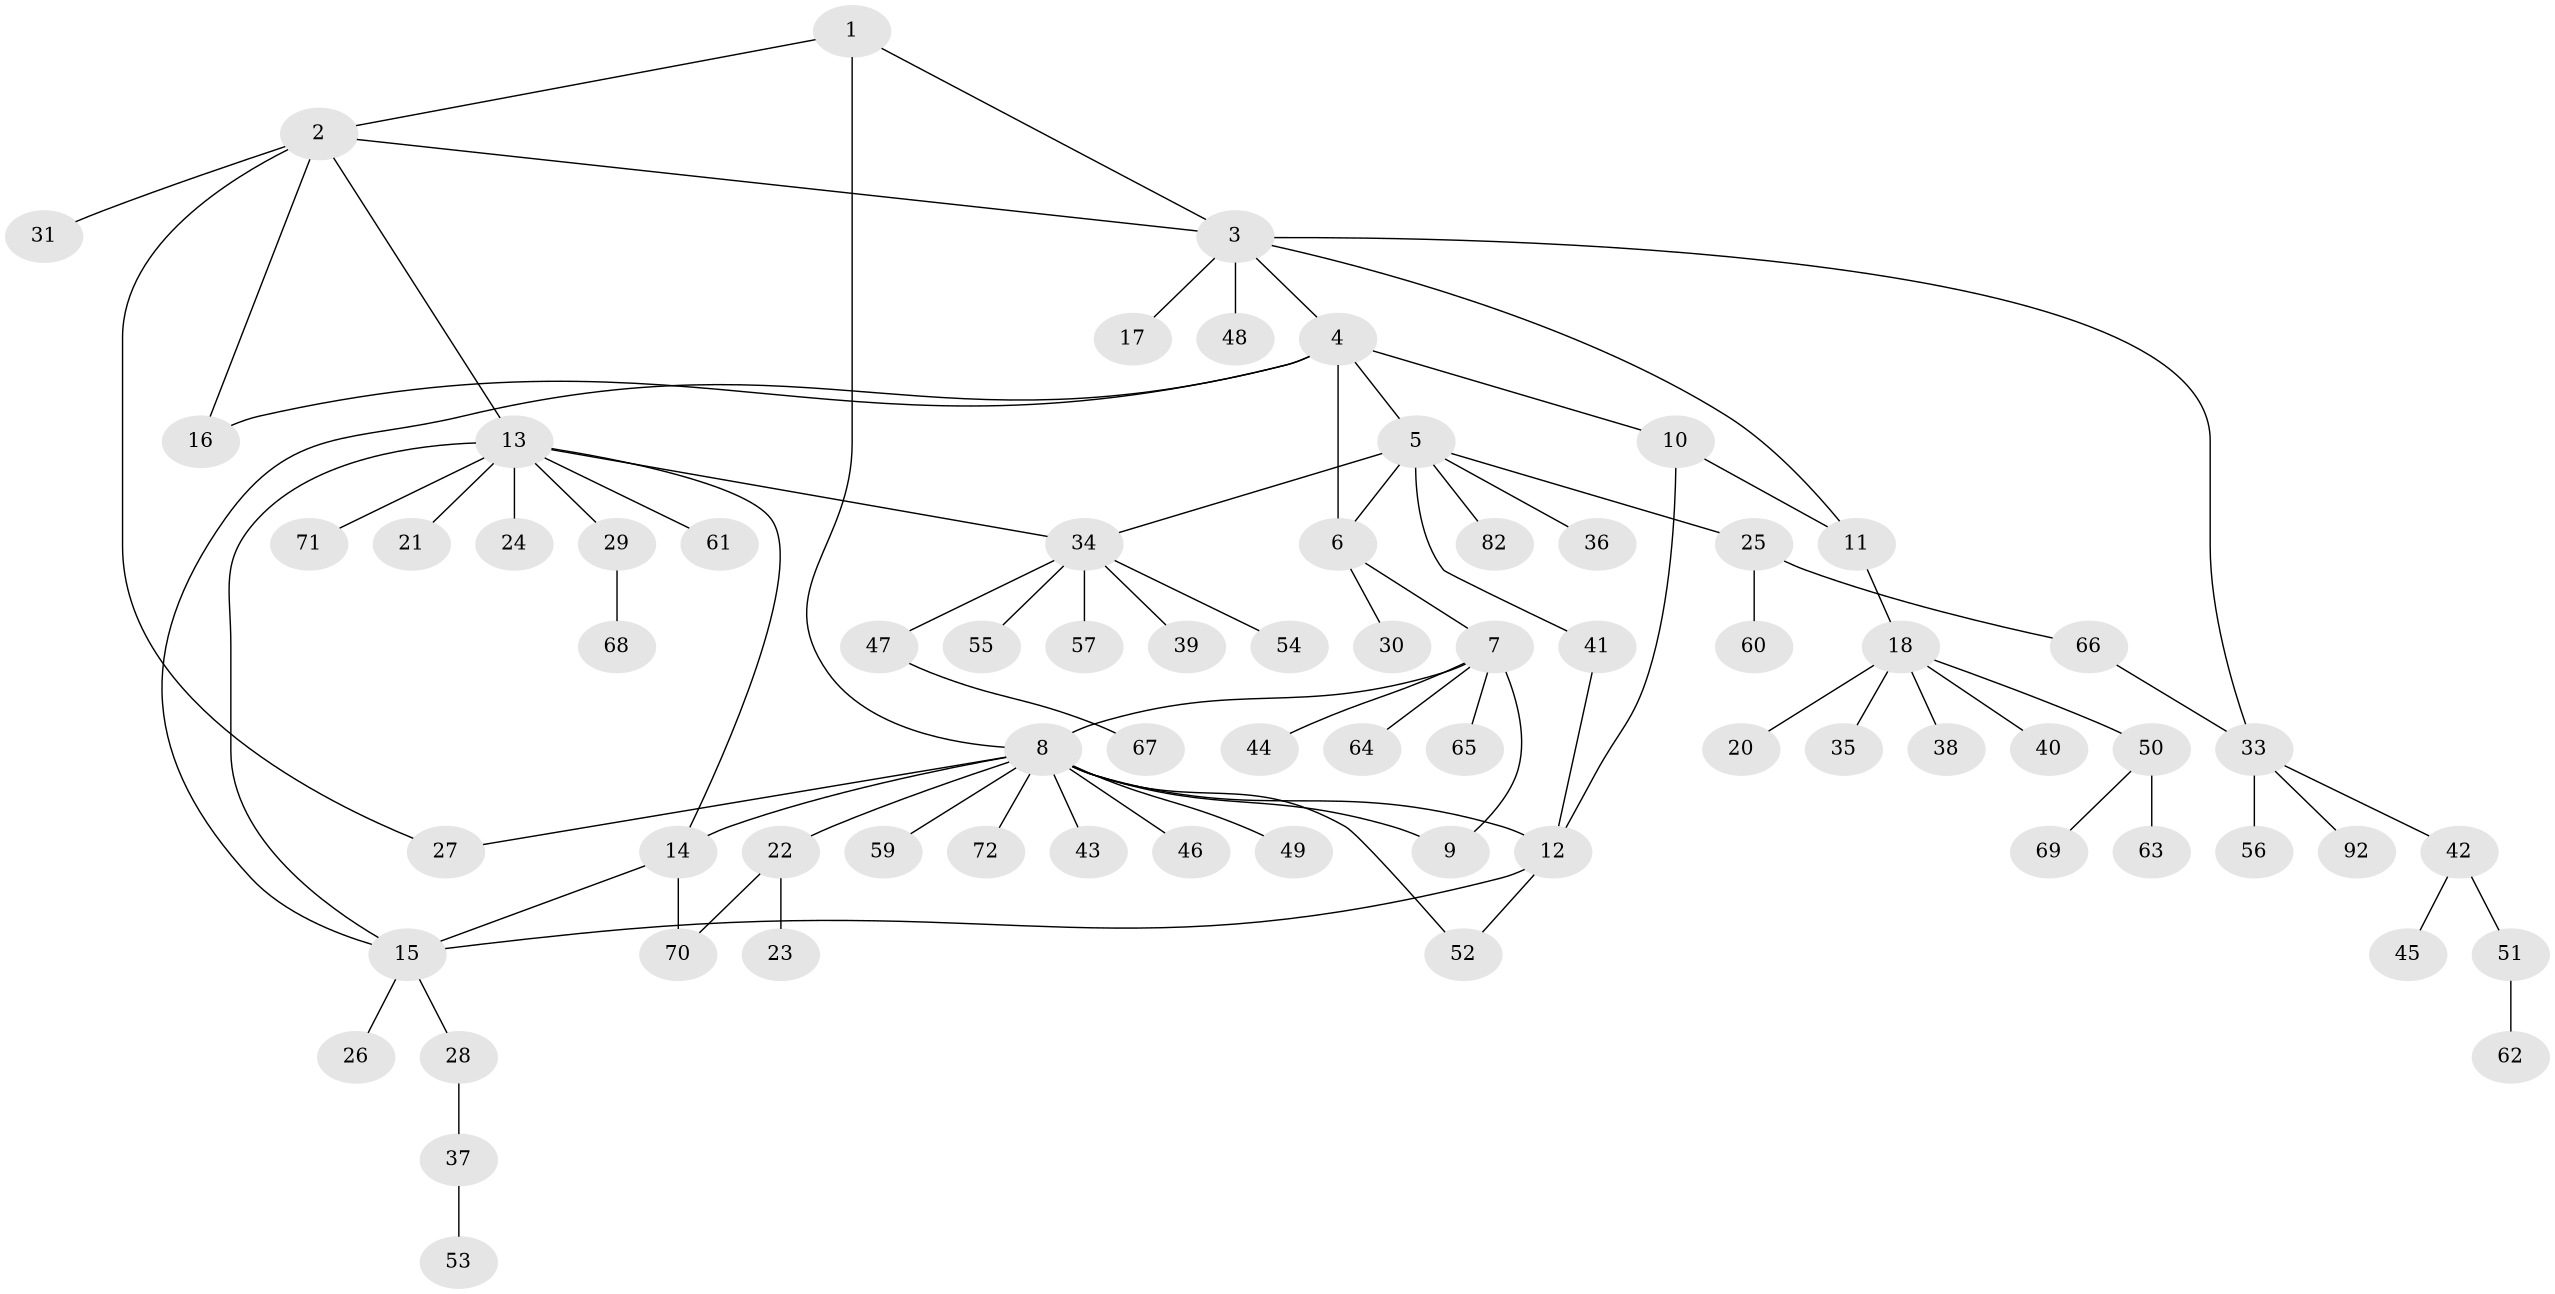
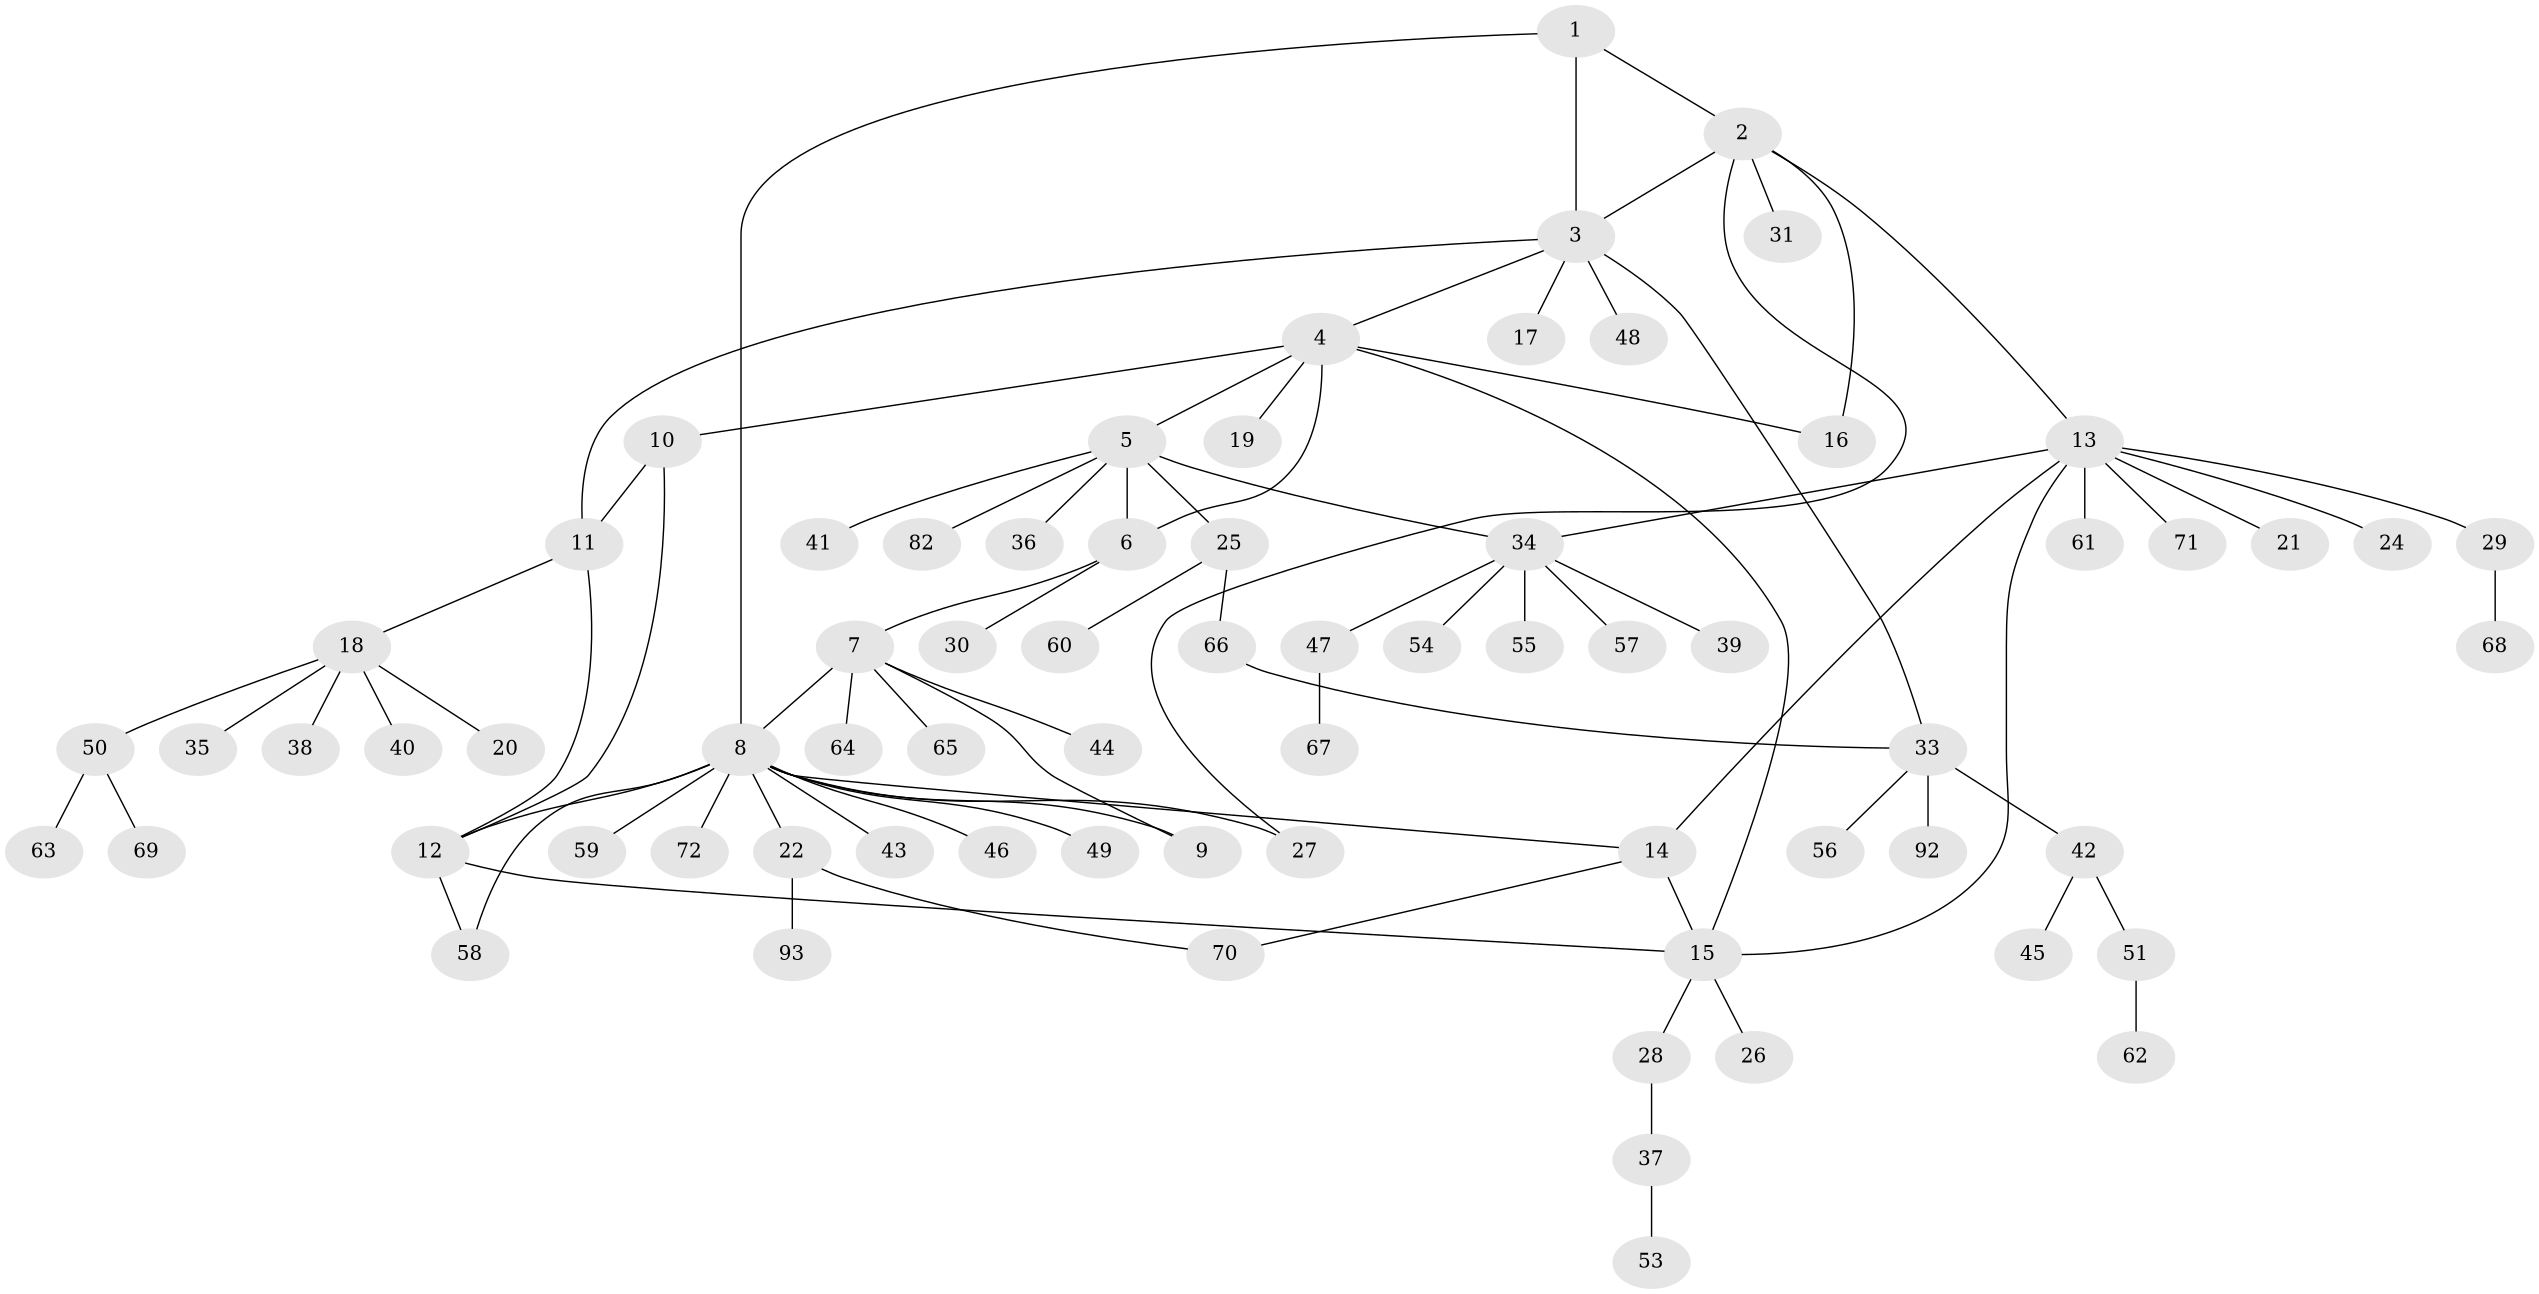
node "19": added
edge "41" -- "12": now "11" -- "12"
node "23": label "23" -> "93"
node "52": label "52" -> "58"
